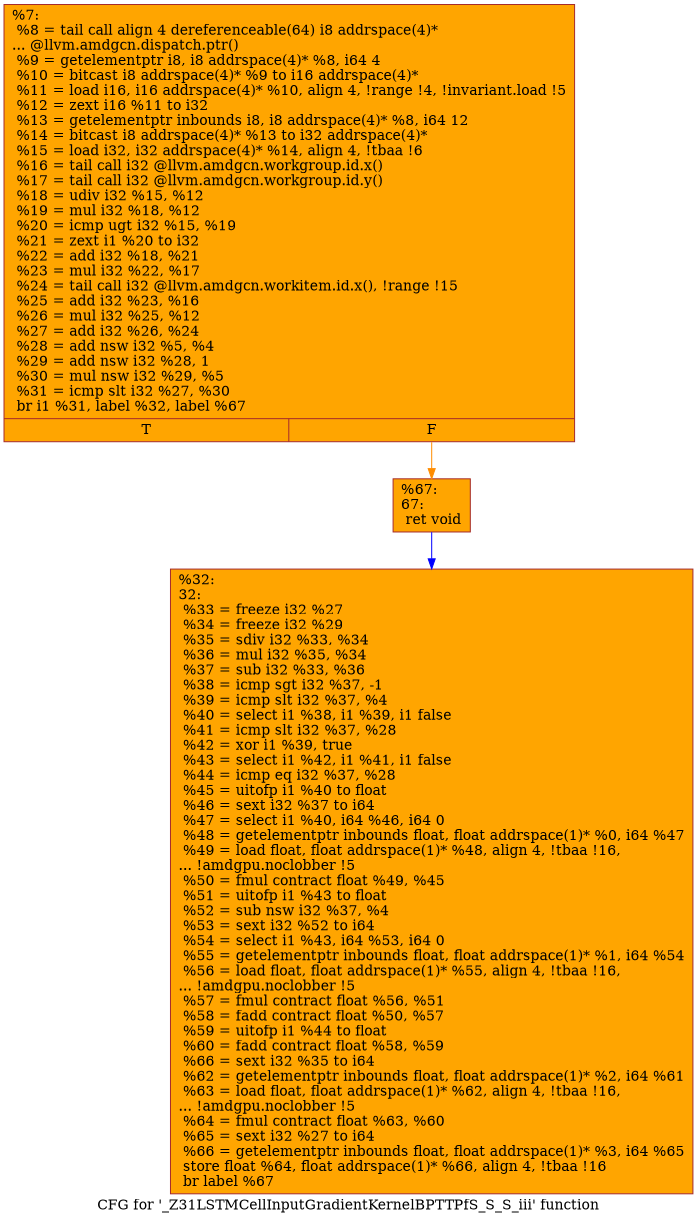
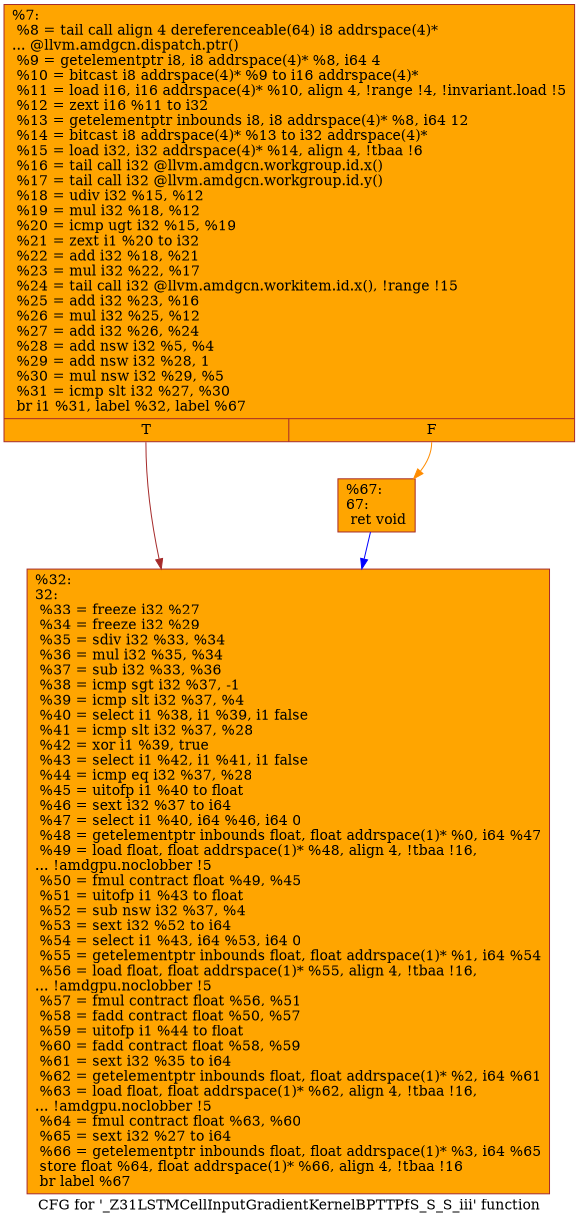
edge "%7:" -> "%32:": added
node "%32:": text "%66 = sext i32 %35 to i64" -> "%61 = sext i32 %35 to i64"
